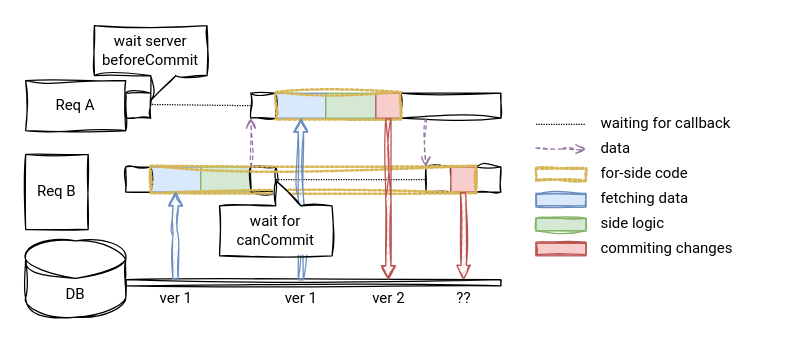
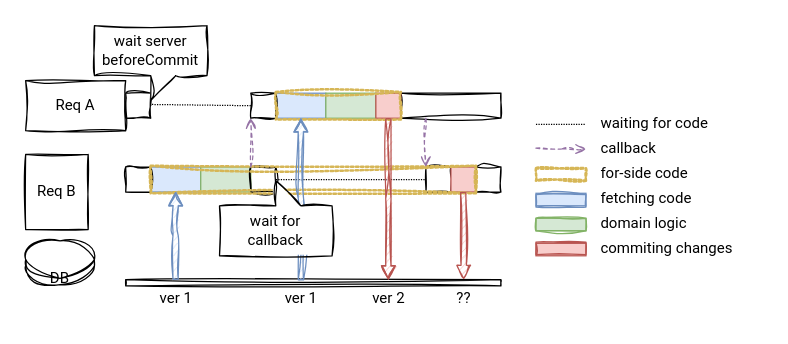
node "waiting for callback": label "waiting for callback" -> "waiting for code"
node "data": label "data" -> "callback"
node "fetching data": label "fetching data" -> "fetching code"
node "side logic": label "side logic" -> "domain logic"
node "wait for canCommit": label "wait for canCommit" -> "wait for callback"
node "DB": size 100x76 -> 69x44
